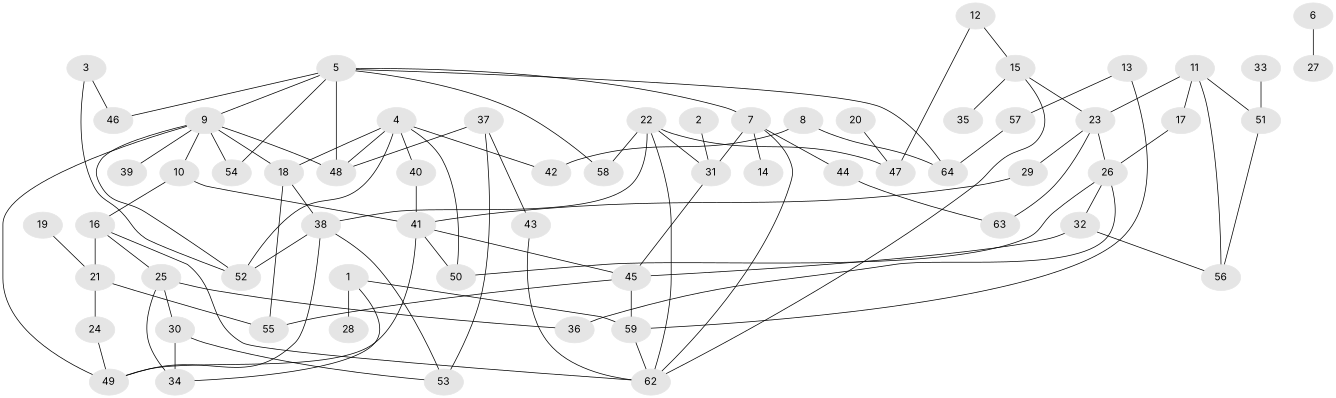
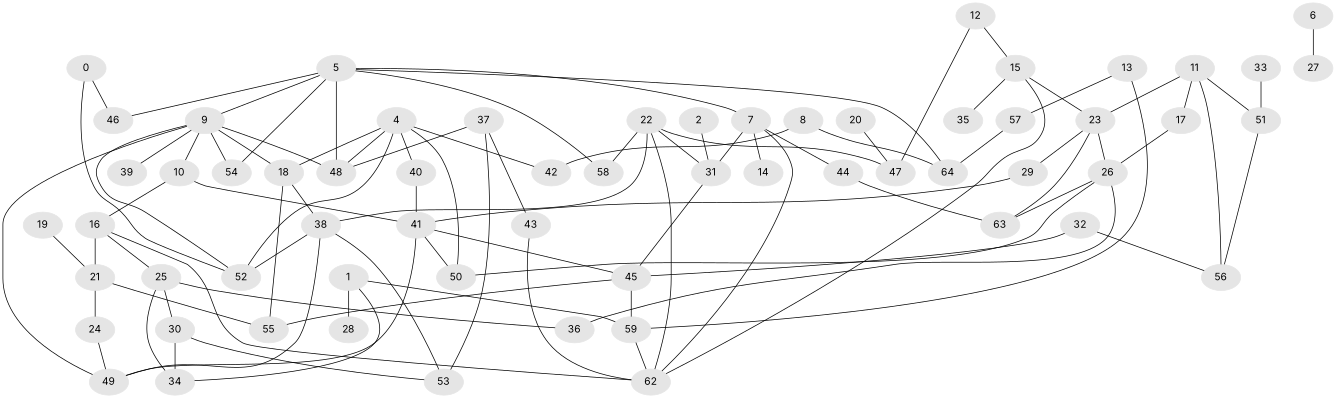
node "3": label "3" -> "0"
edge "26" -- "32": now "26" -- "63"
